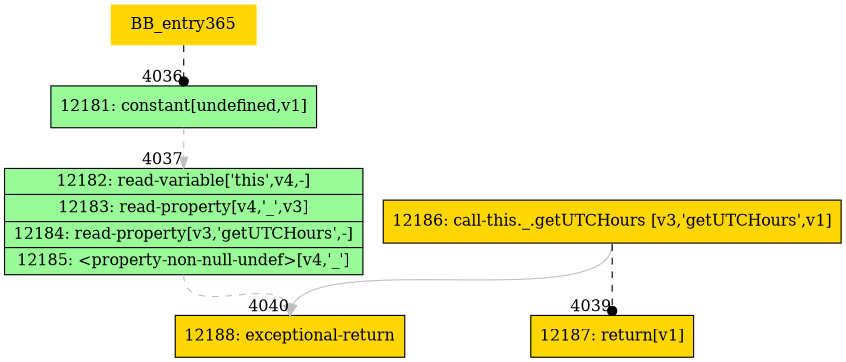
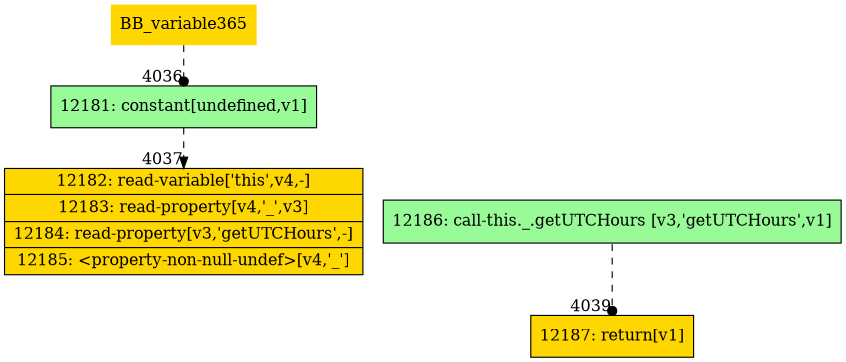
node "BB_entry365": label "BB_entry365" -> "BB_variable365"
edge "12181: constant[undefined,v1]" -> "12182: read-variable['this',v4,-]": color gray -> black
node "12182: read-variable['this',v4,-]": fillcolor palegreen -> gold
node "12186: call-this._.getUTCHours [v3,'getUTCHours',v1]": fillcolor gold -> palegreen
node "12188: exceptional-return": removed
